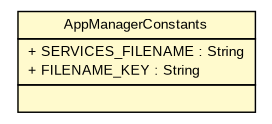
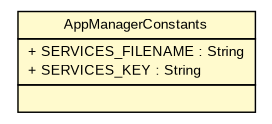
node "AppManagerConstants": text "+ FILENAME_KEY : String" -> "+ SERVICES_KEY : String"
